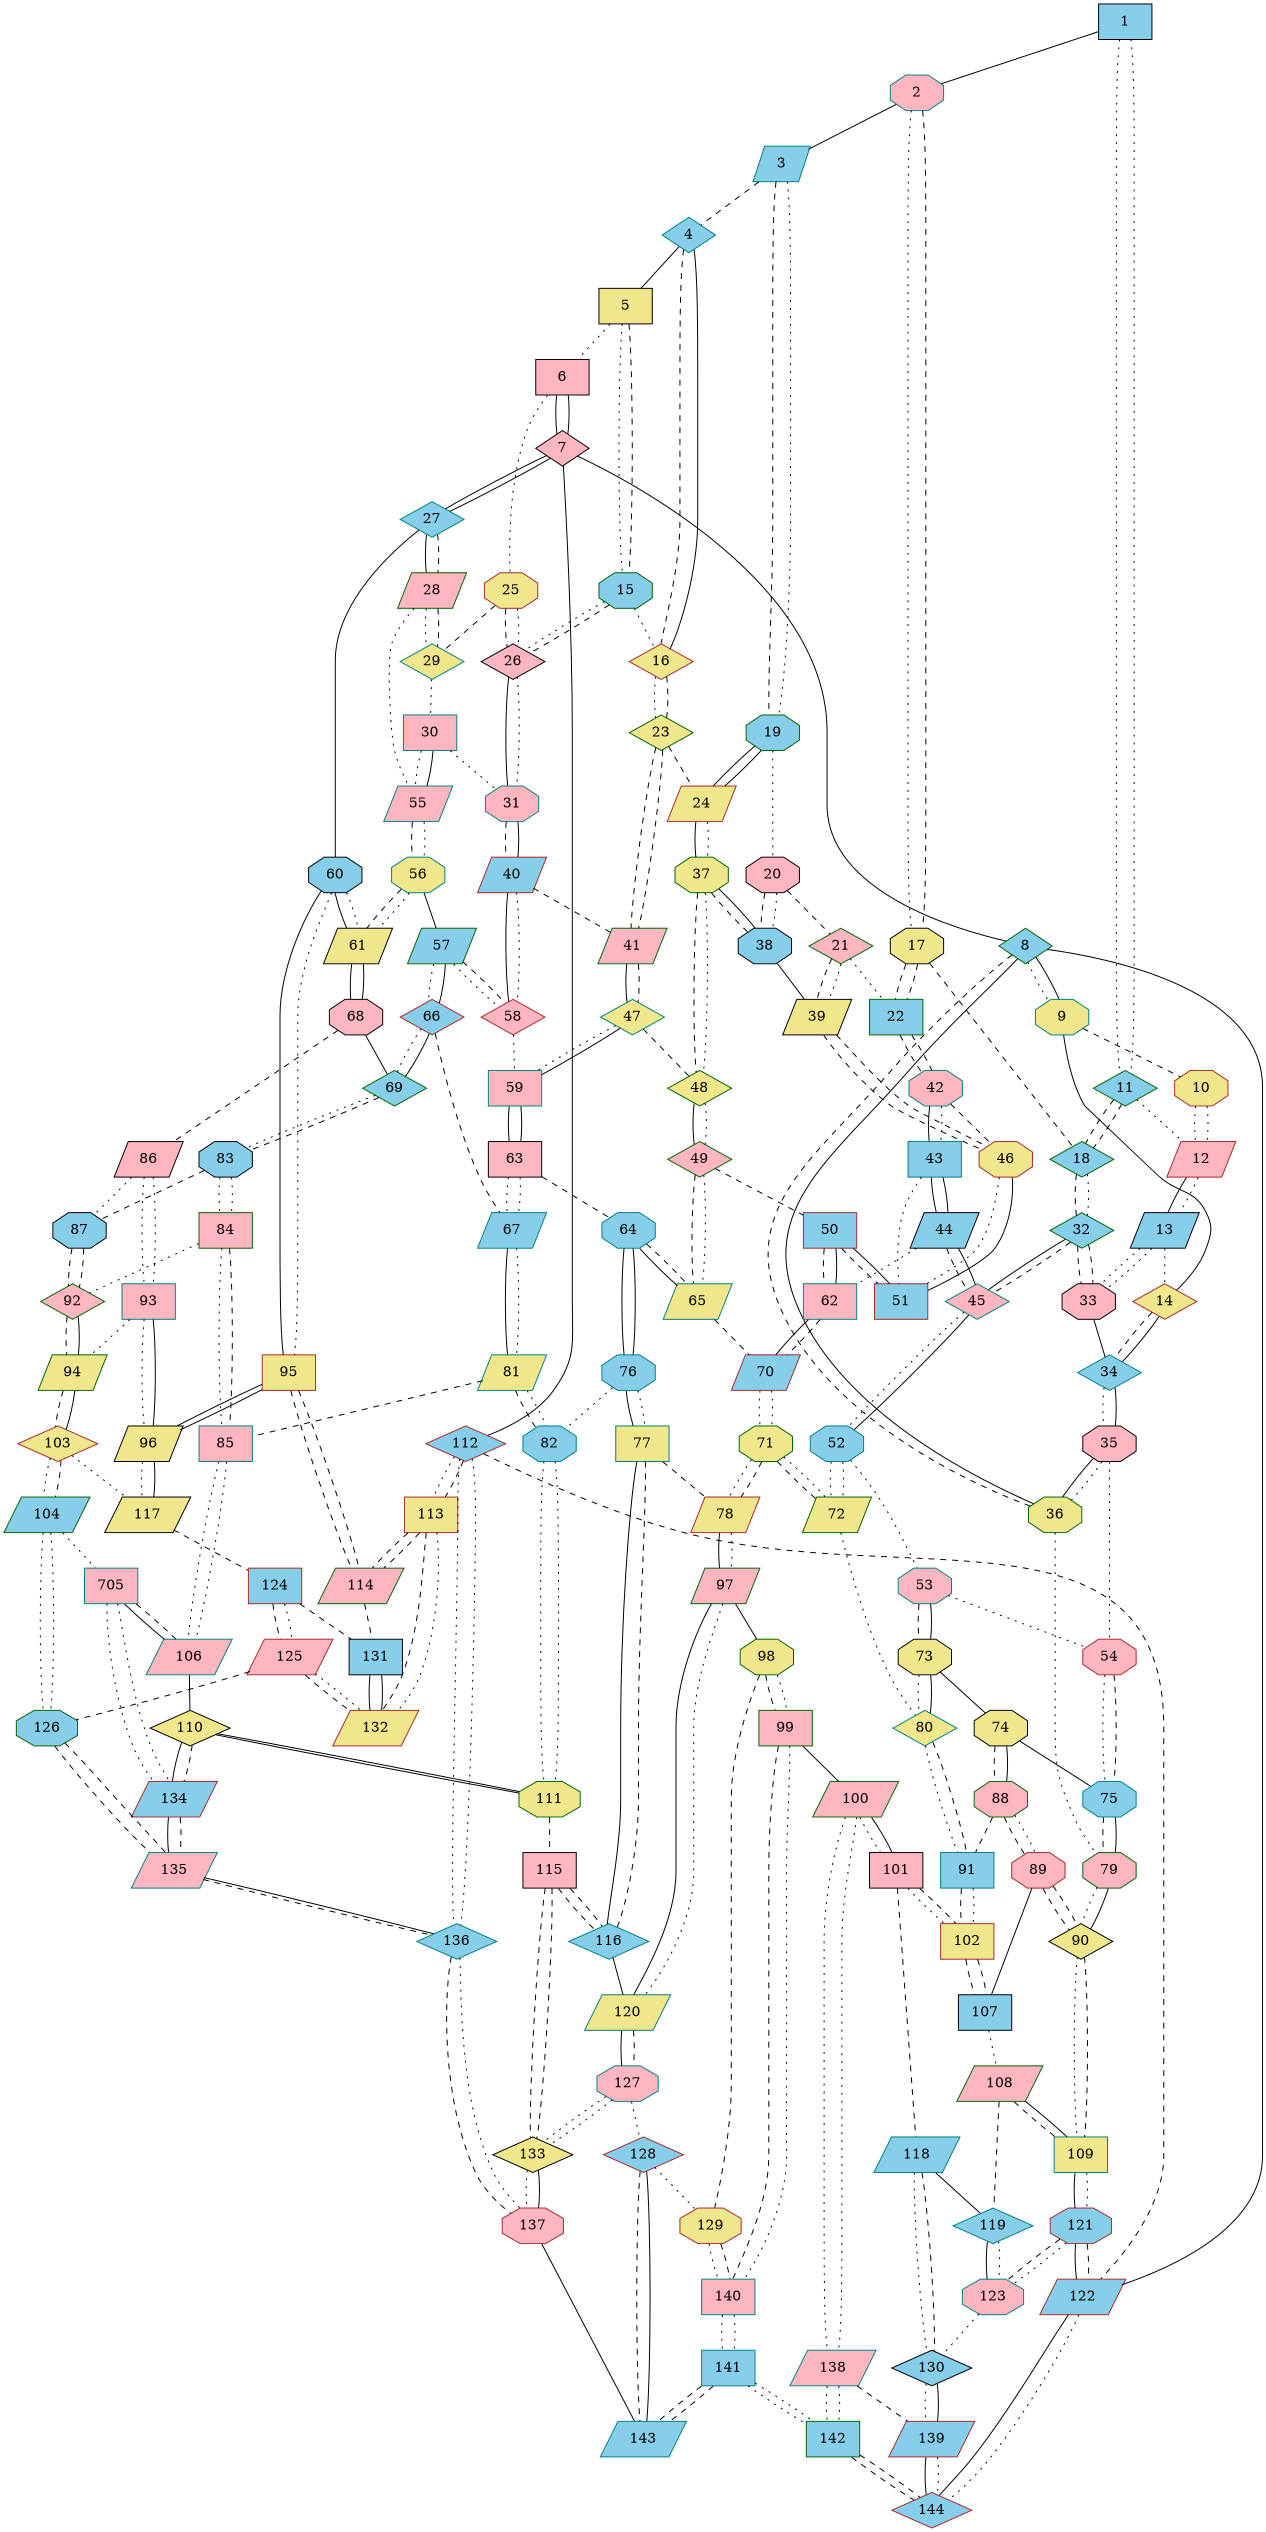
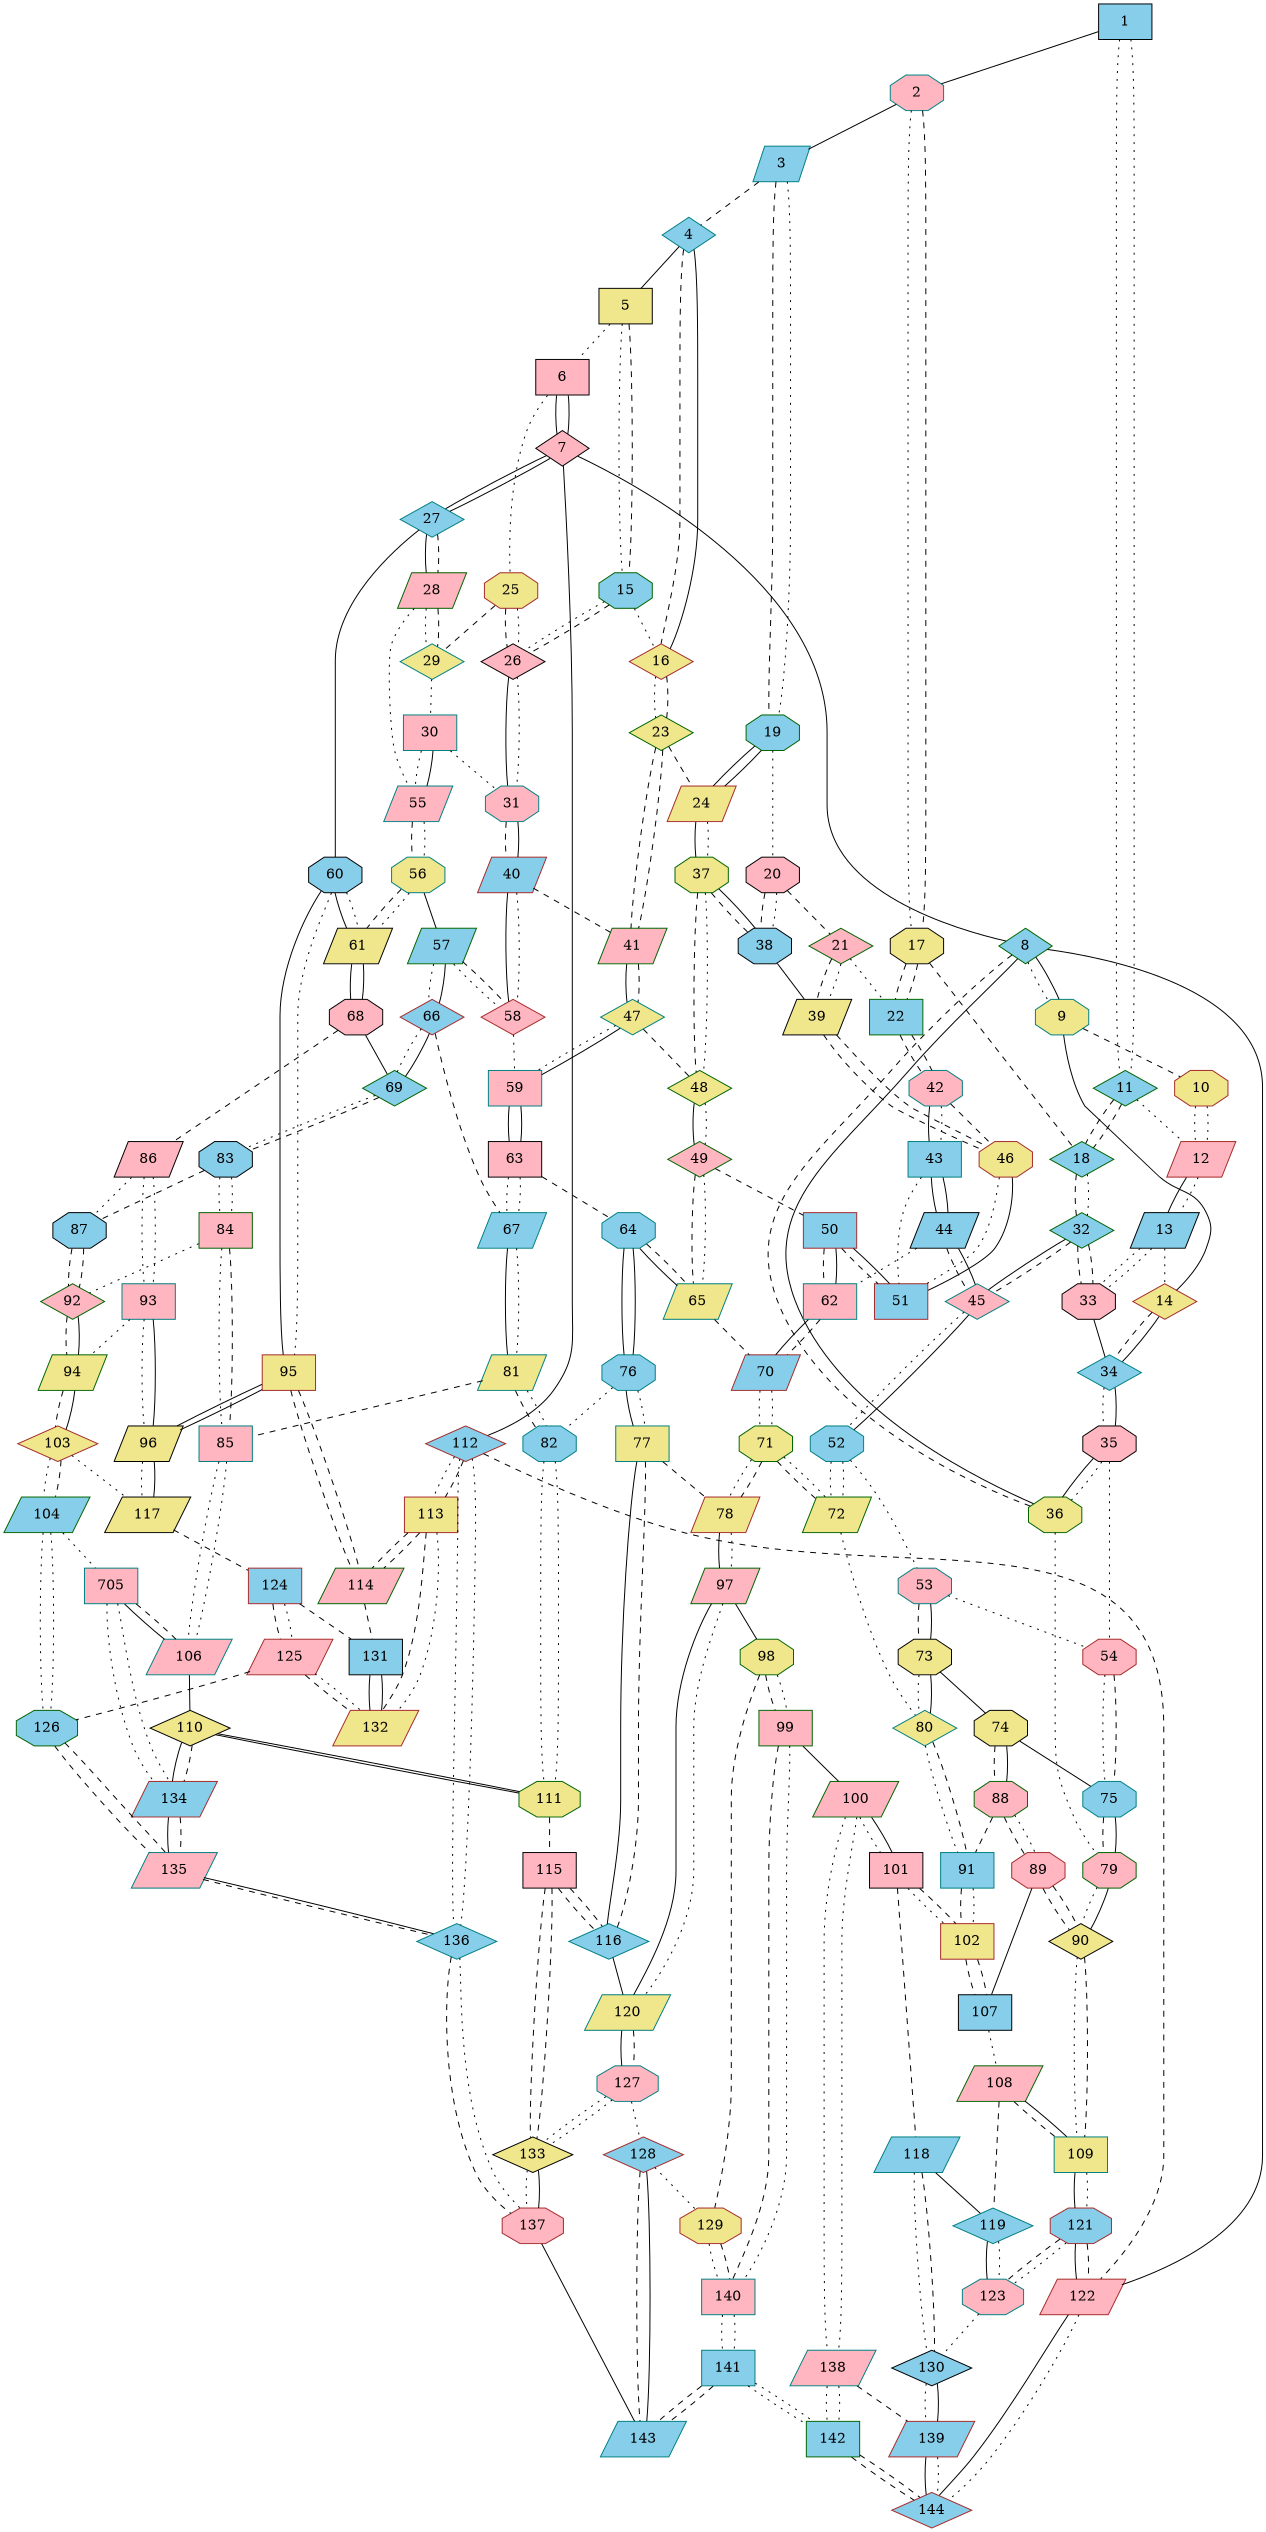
node "122": fillcolor skyblue -> lightpink
